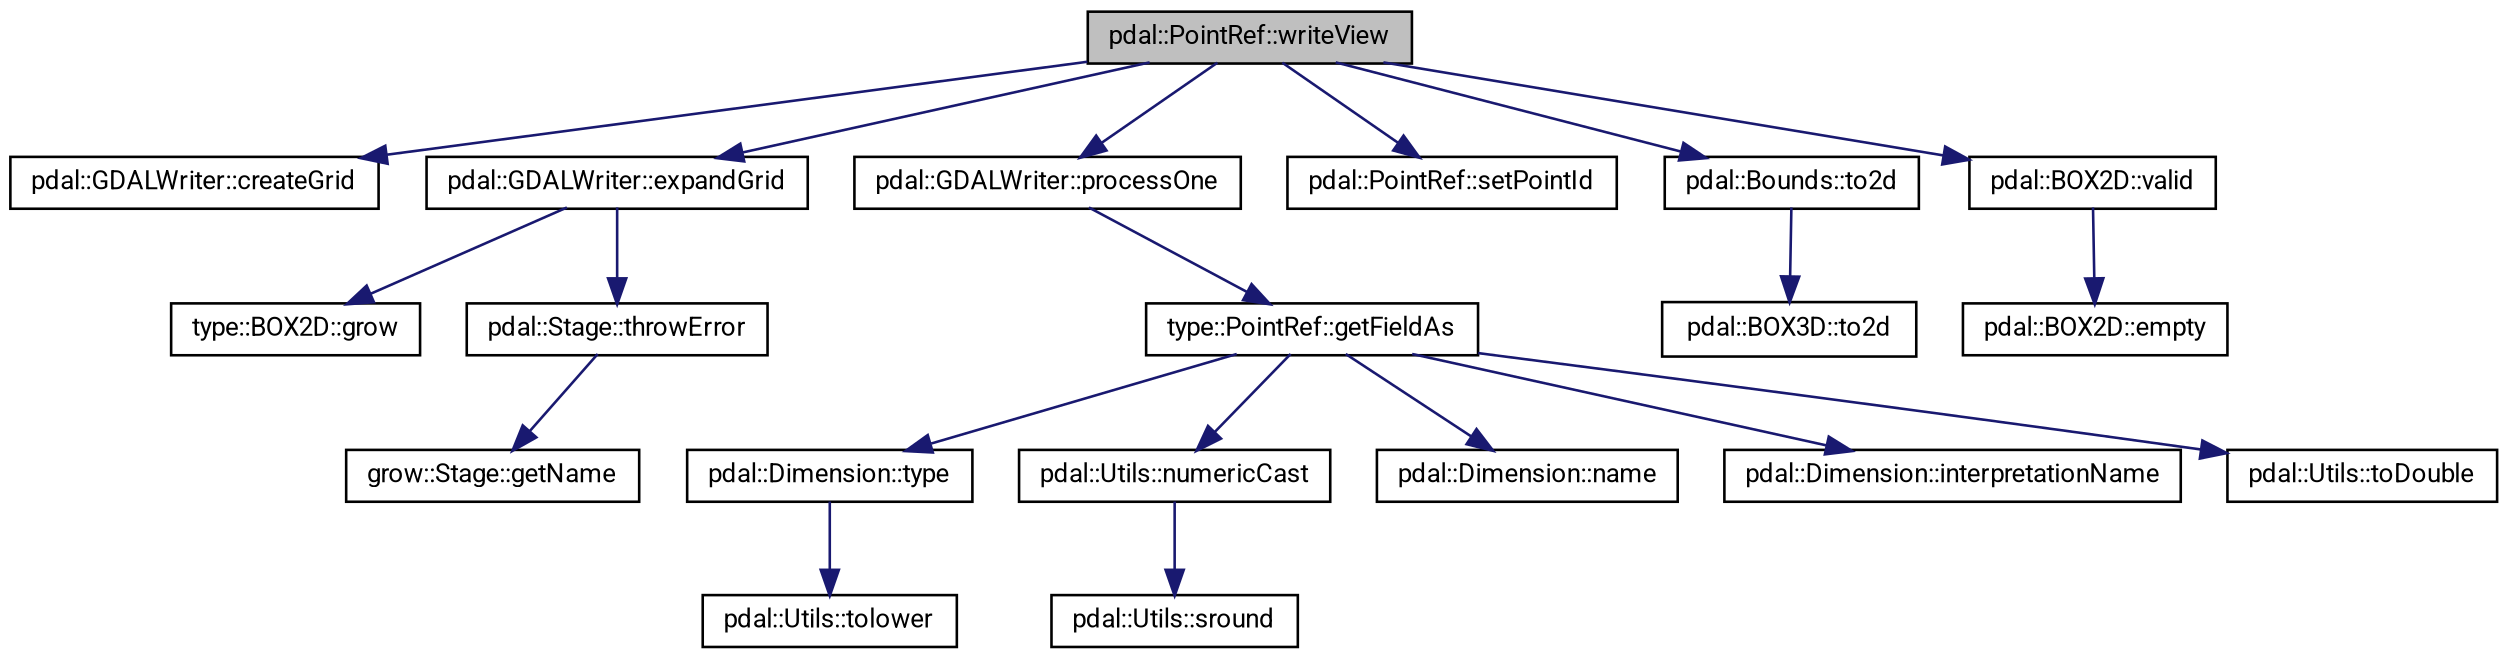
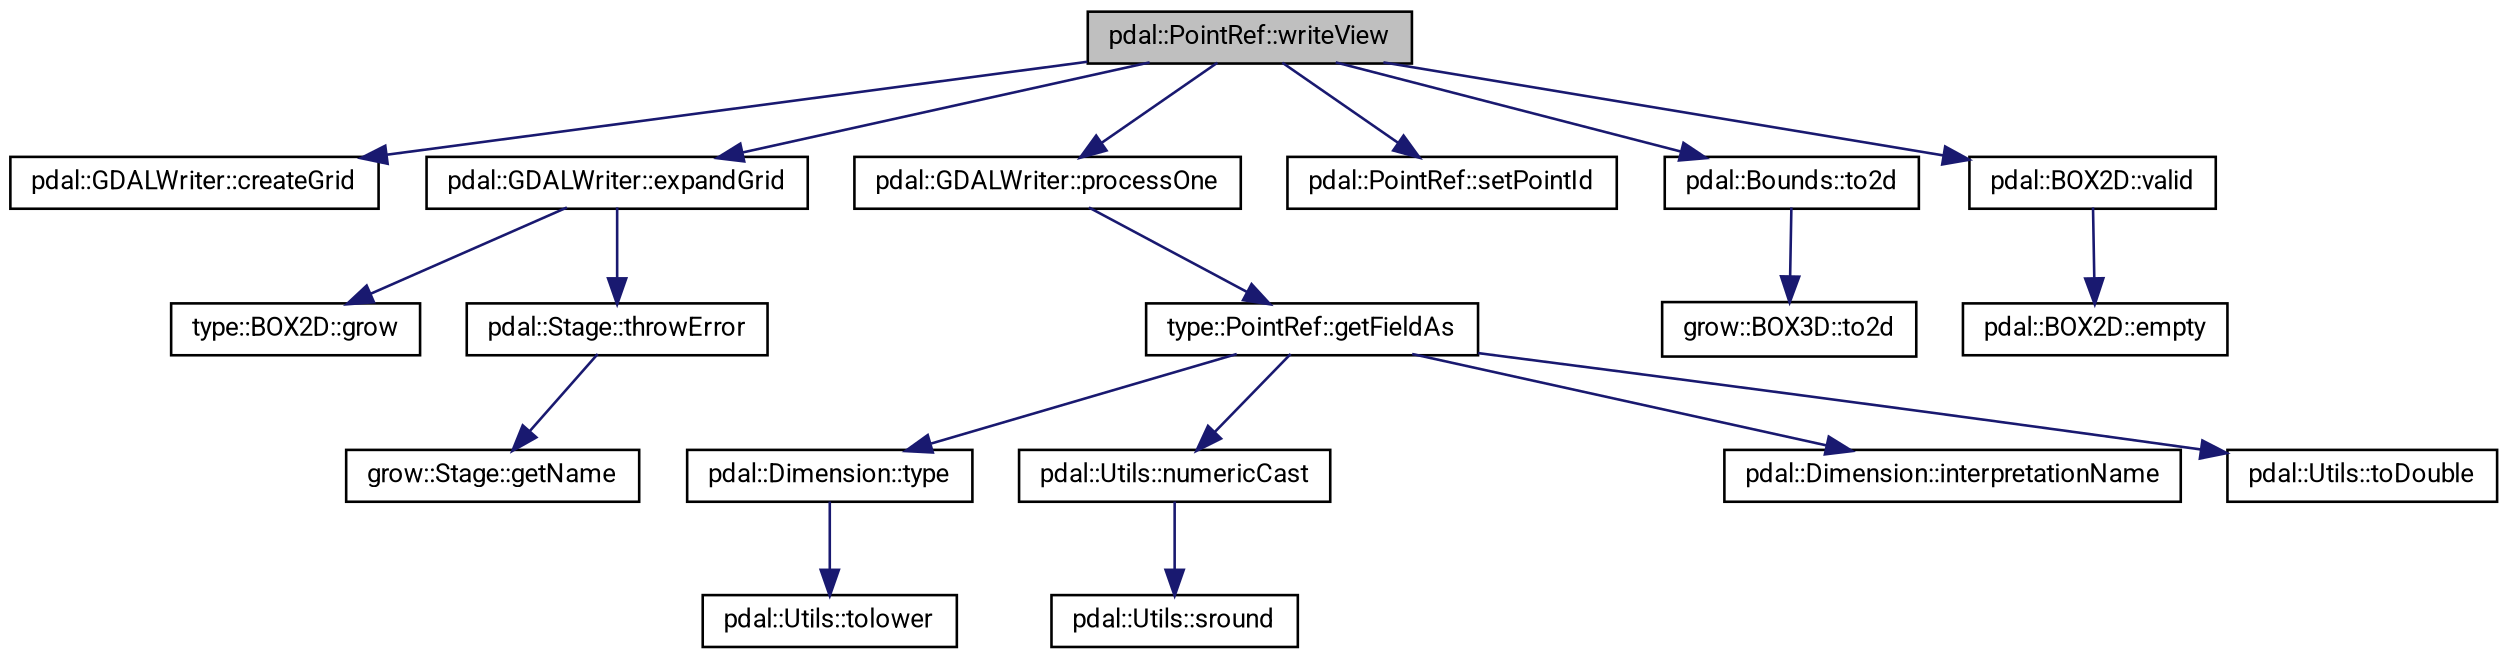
node "pdal::BOX3D::to2d": label "pdal::BOX3D::to2d" -> "grow::BOX3D::to2d"
node "pdal::Dimension::name": removed
